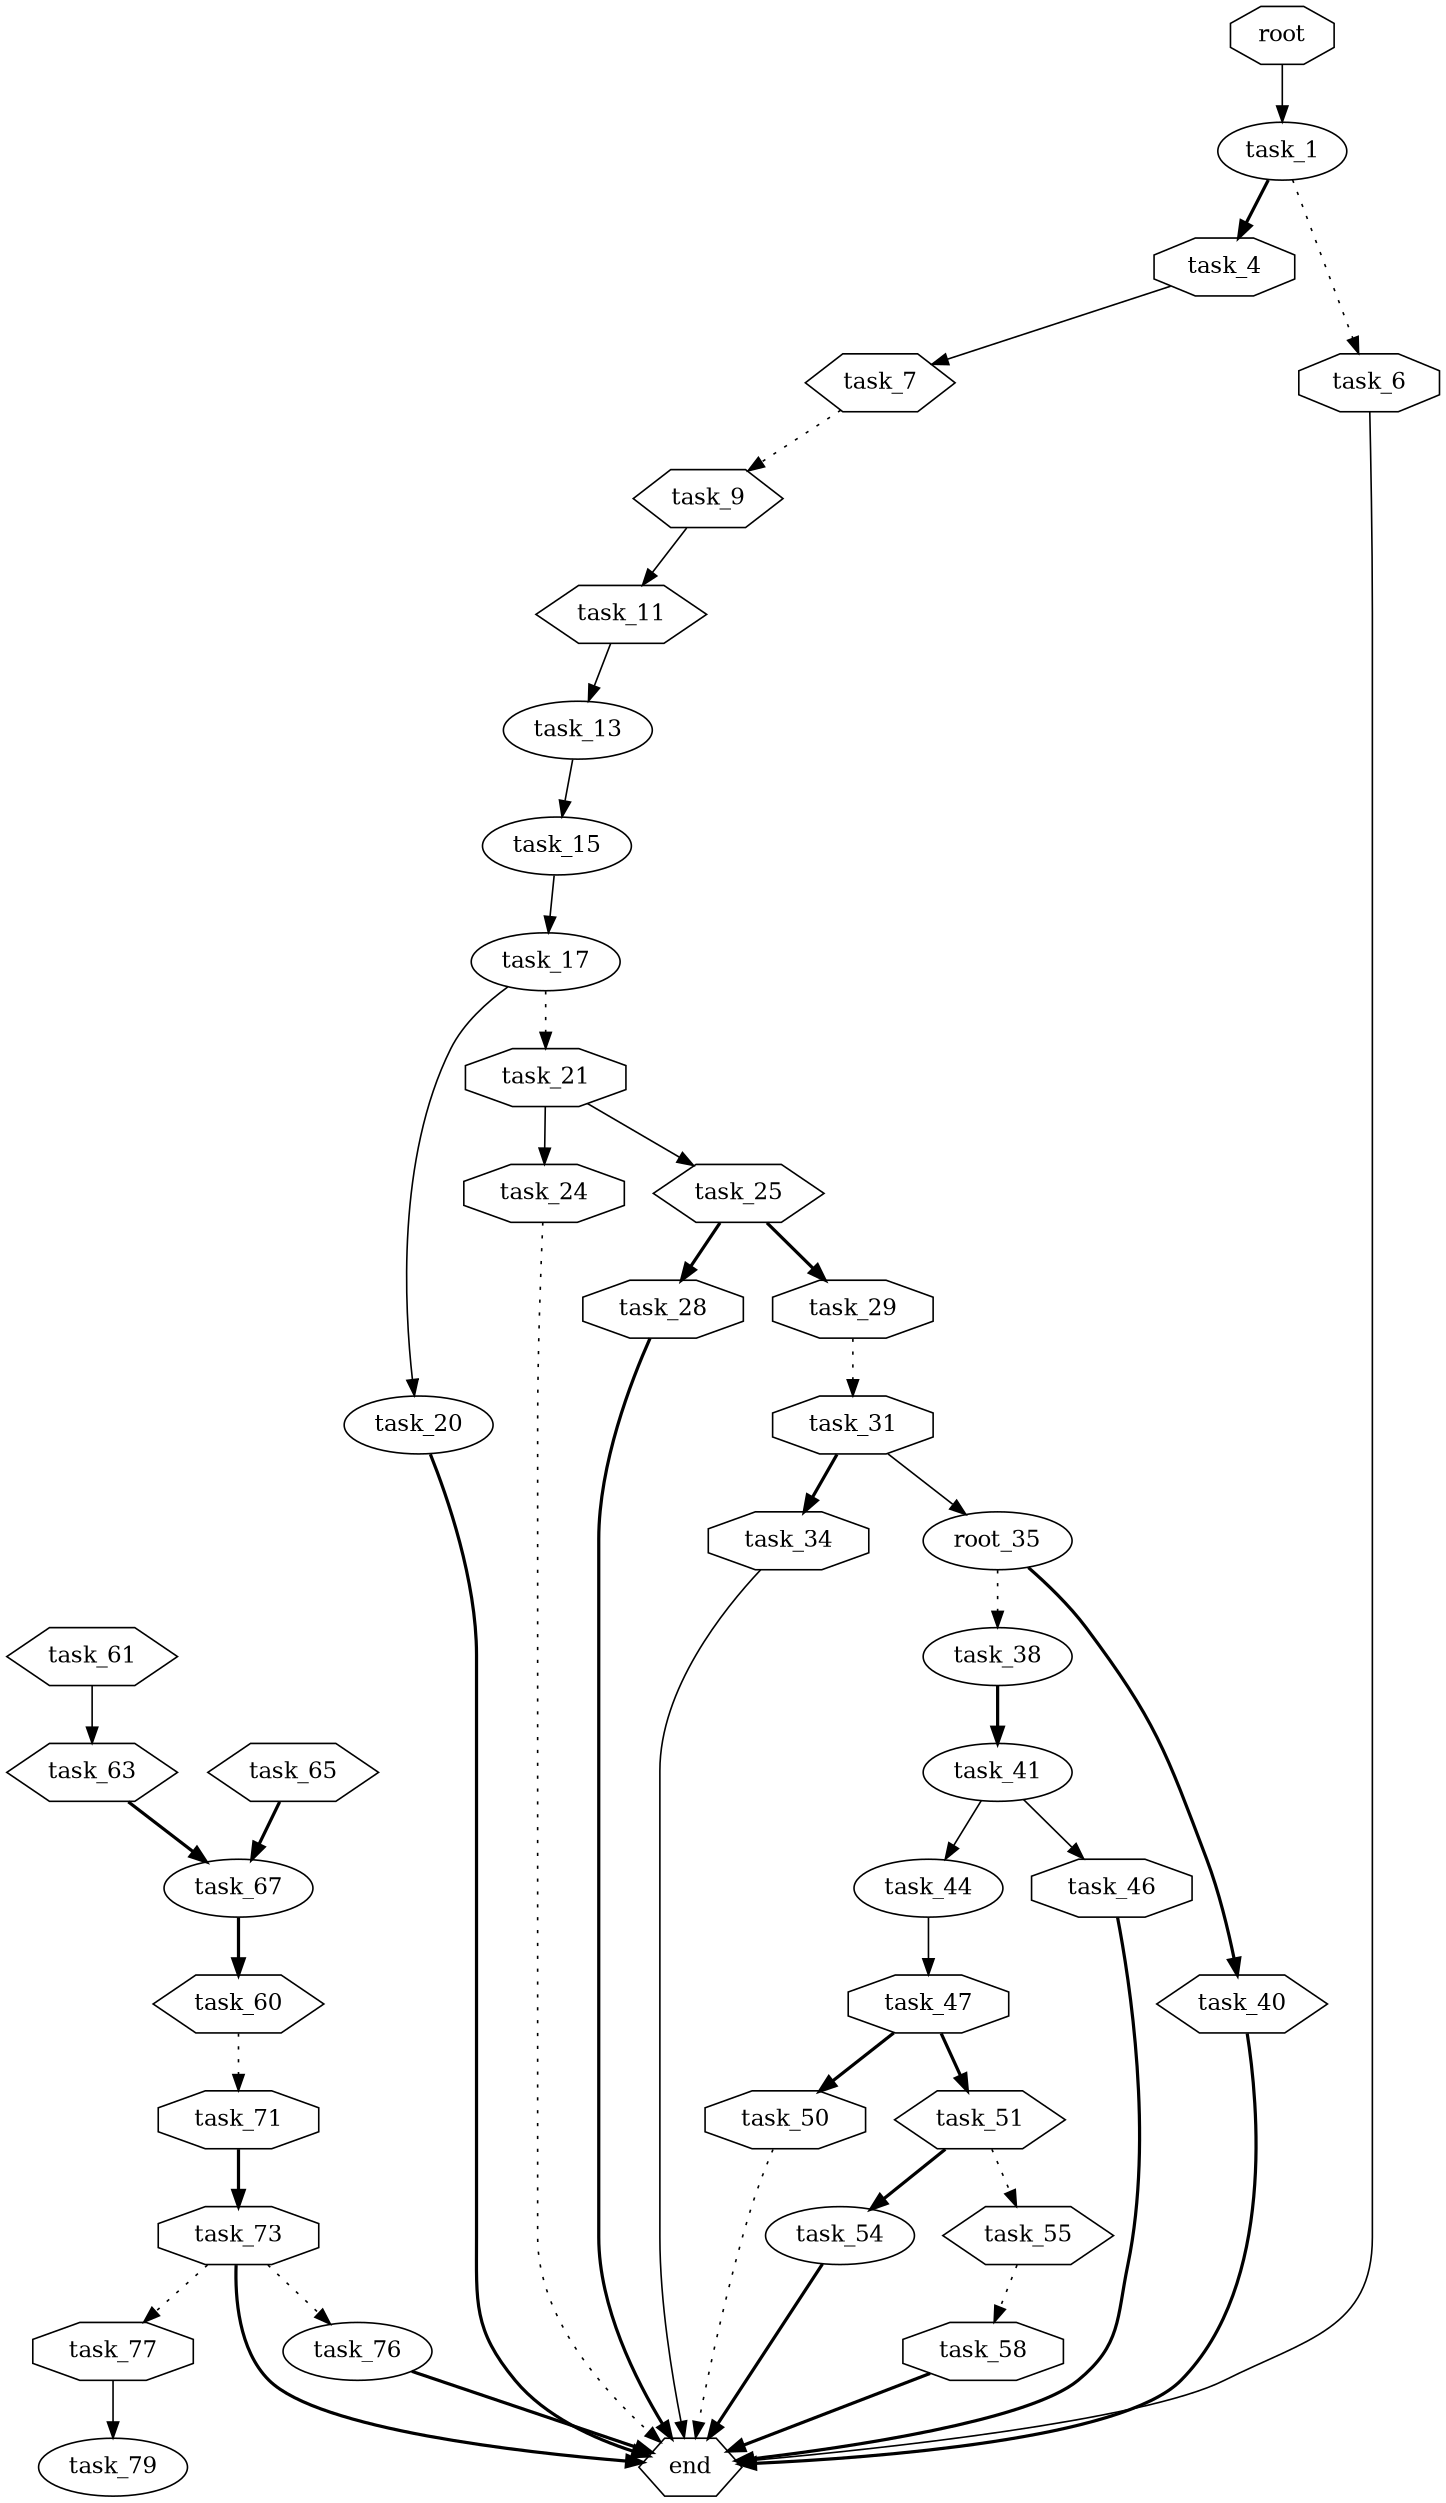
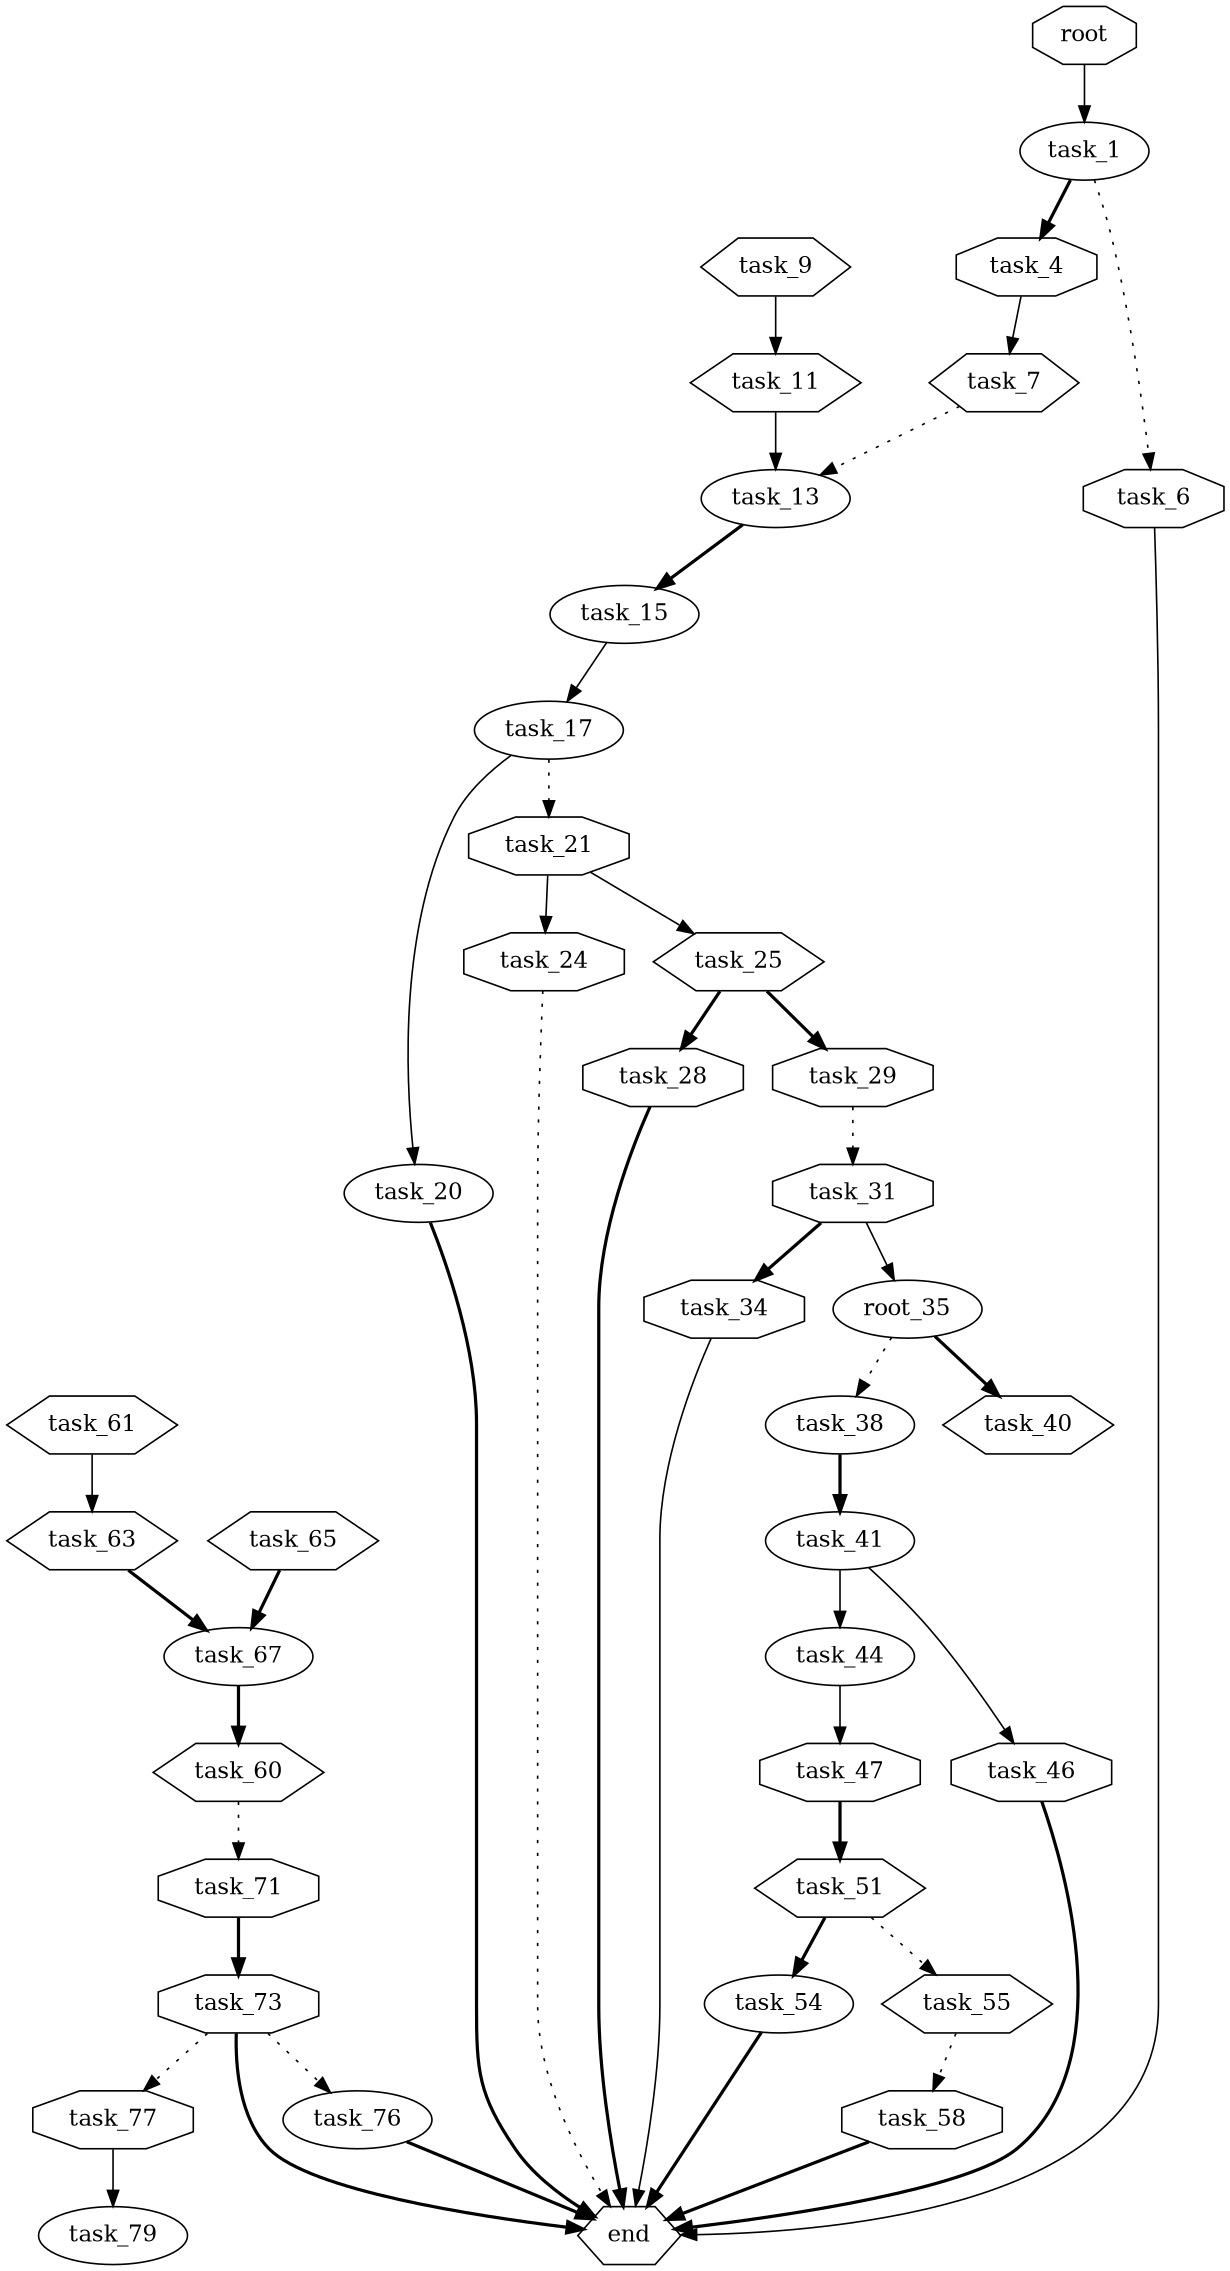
edge "task_7" -> "task_9": now "task_7" -> "task_13"
edge "task_13" -> "task_15": style solid -> bold
node "task_50": removed
edge "task_40" -> "end": removed
